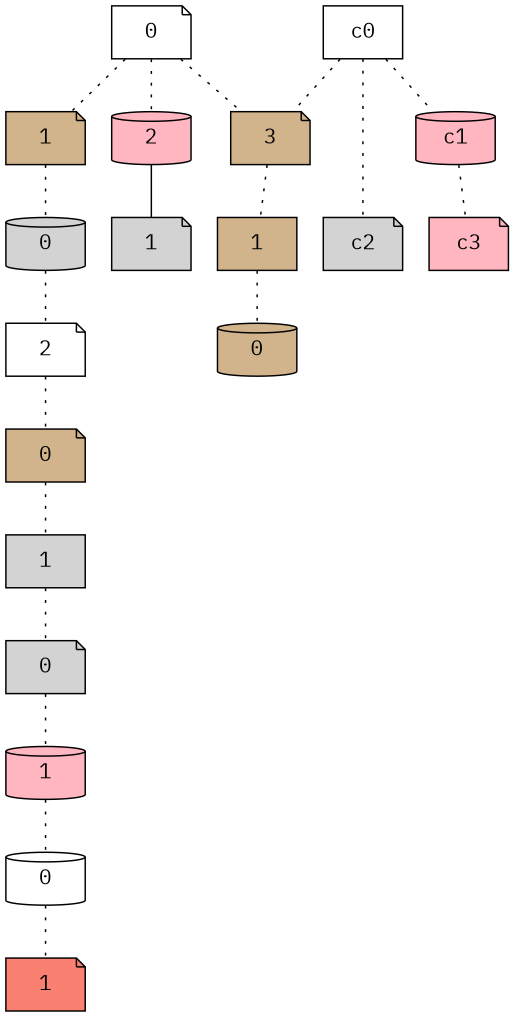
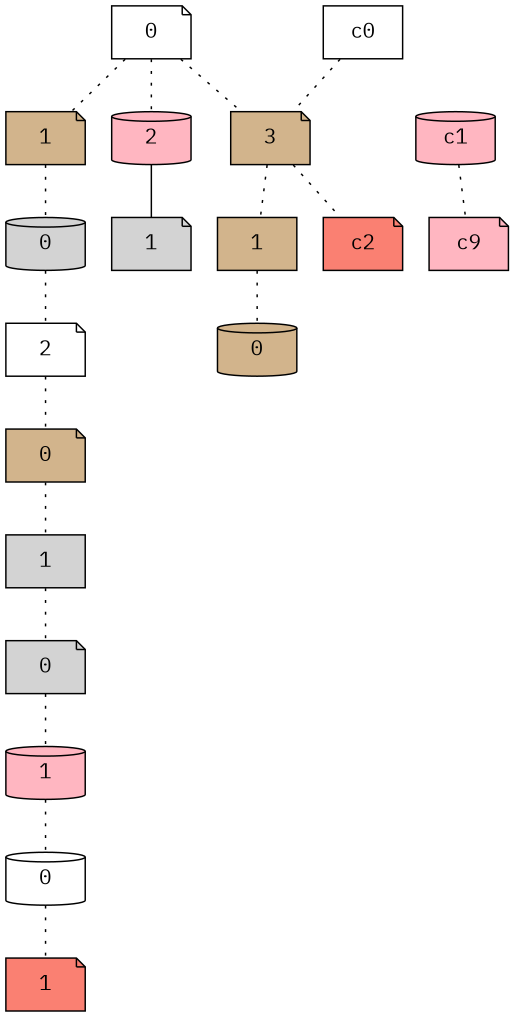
edge "c0" -- "c1": removed
edge "c0" -- "c2": now "3" -- "c2"
node "c2": fillcolor lightgrey -> salmon
node "c3": label "c3" -> "c9"
